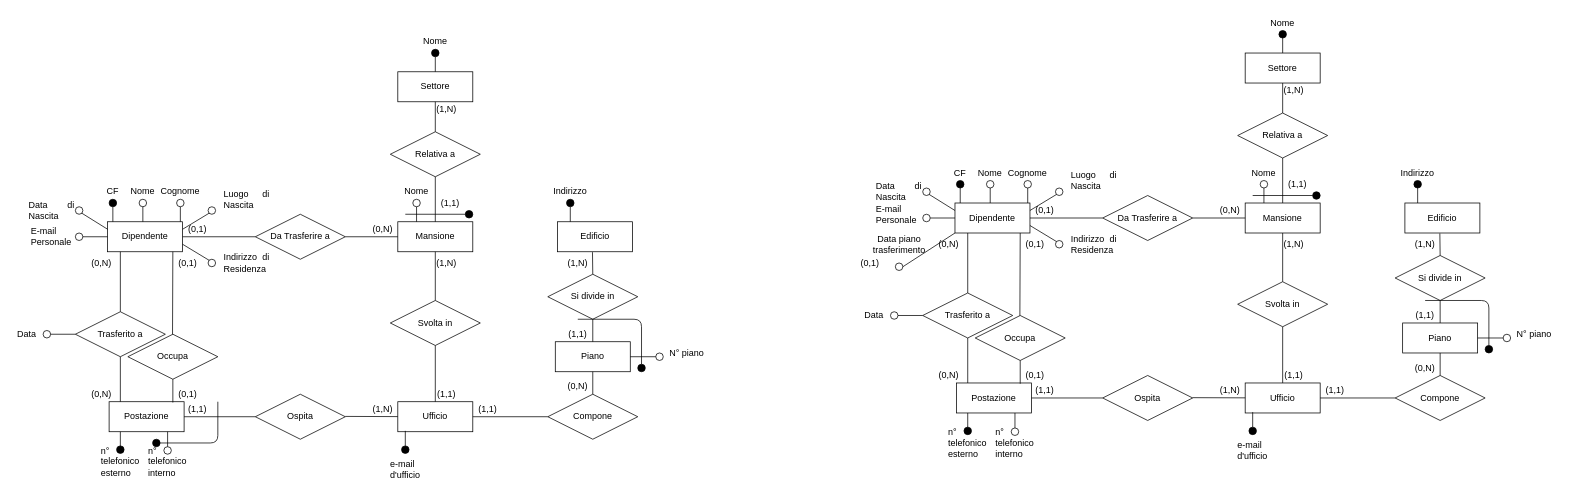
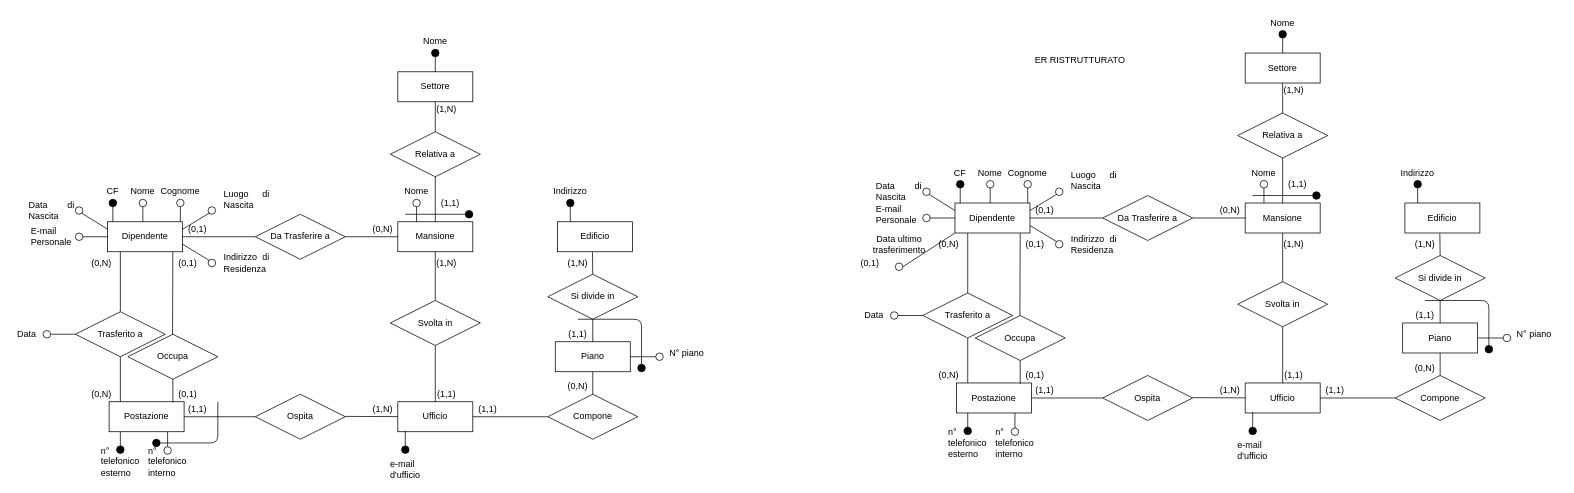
node "ER RISTRUTTURATO": added
node "Data piano trasferimento": label "Data piano trasferimento" -> "Data ultimo trasferimento"
